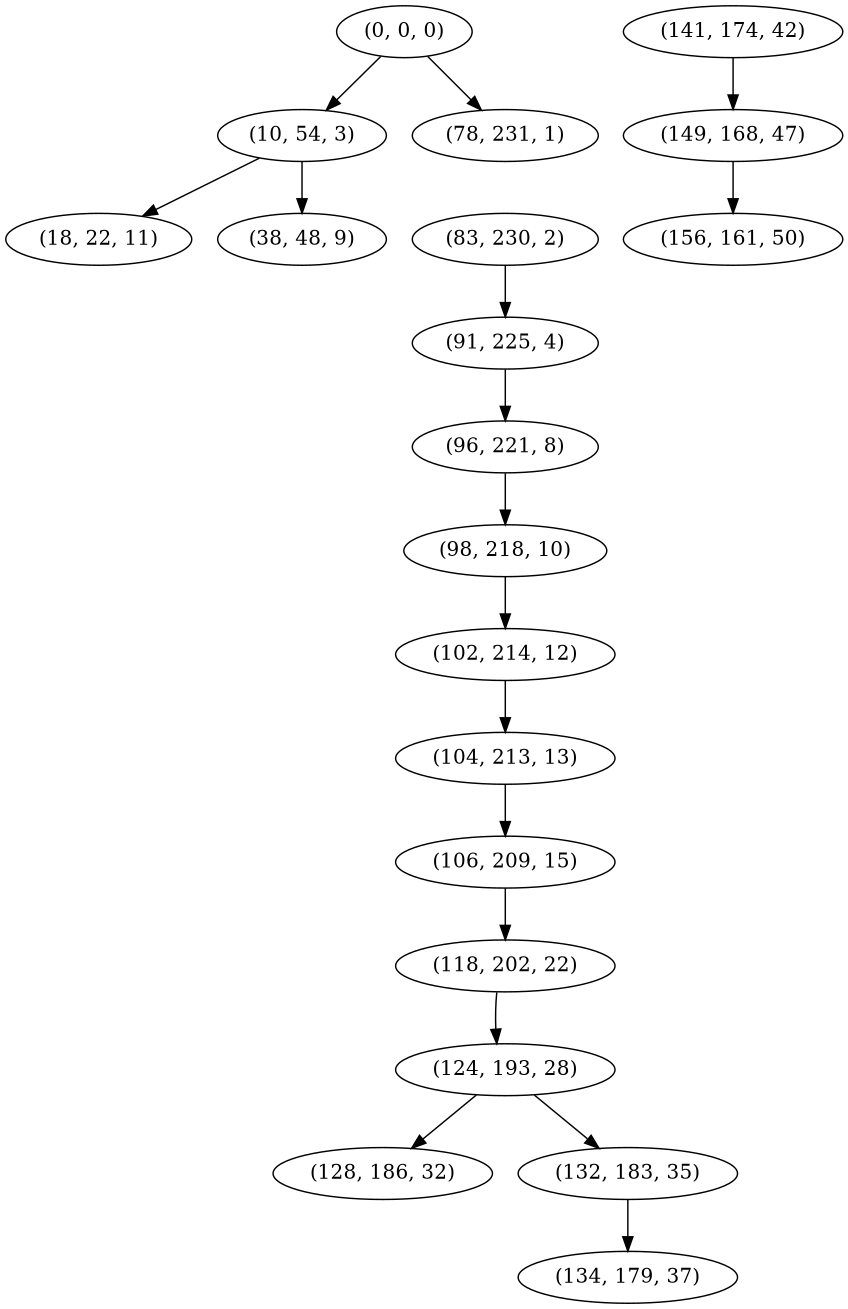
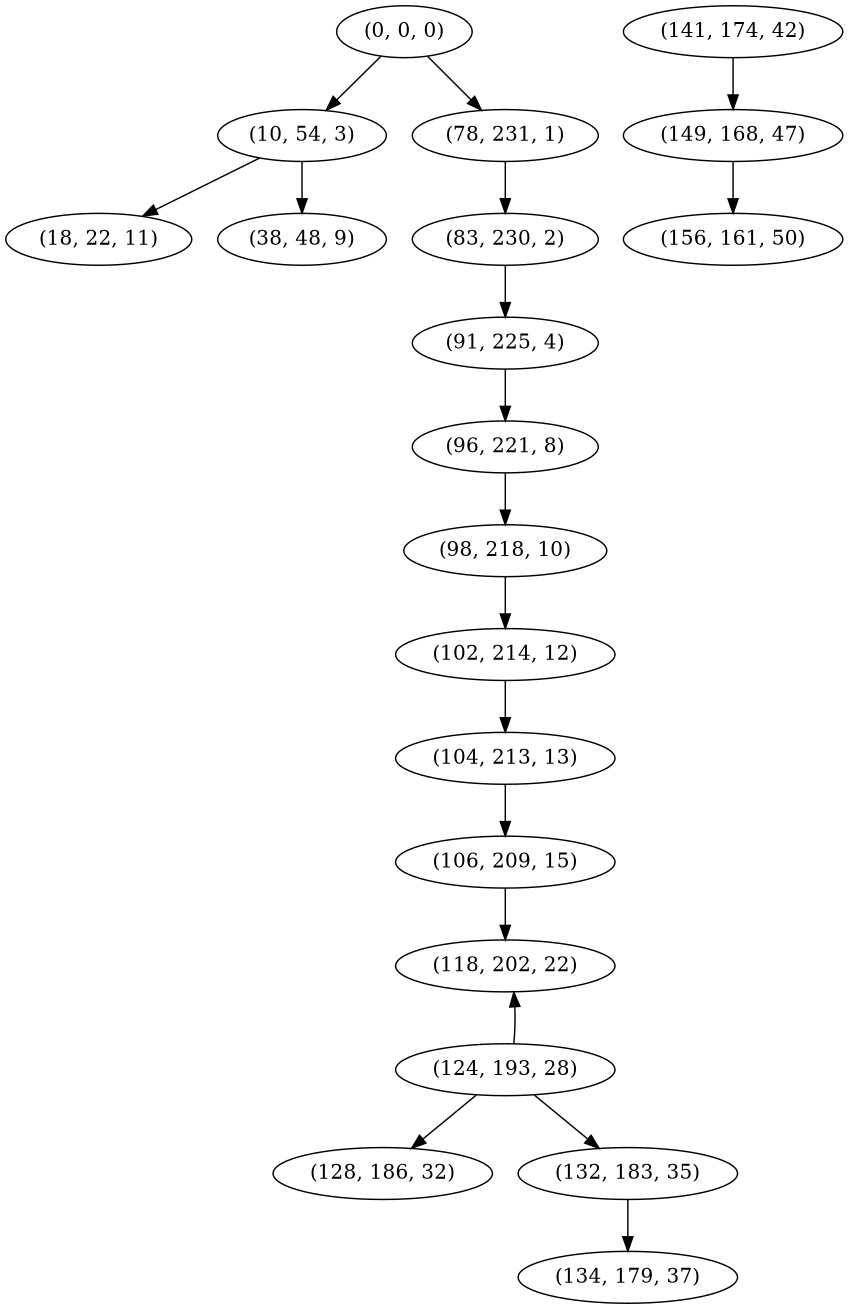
edge "(78, 231, 1)" -> "(83, 230, 2)": added
edge "(118, 202, 22)" -> "(124, 193, 28)": reversed
